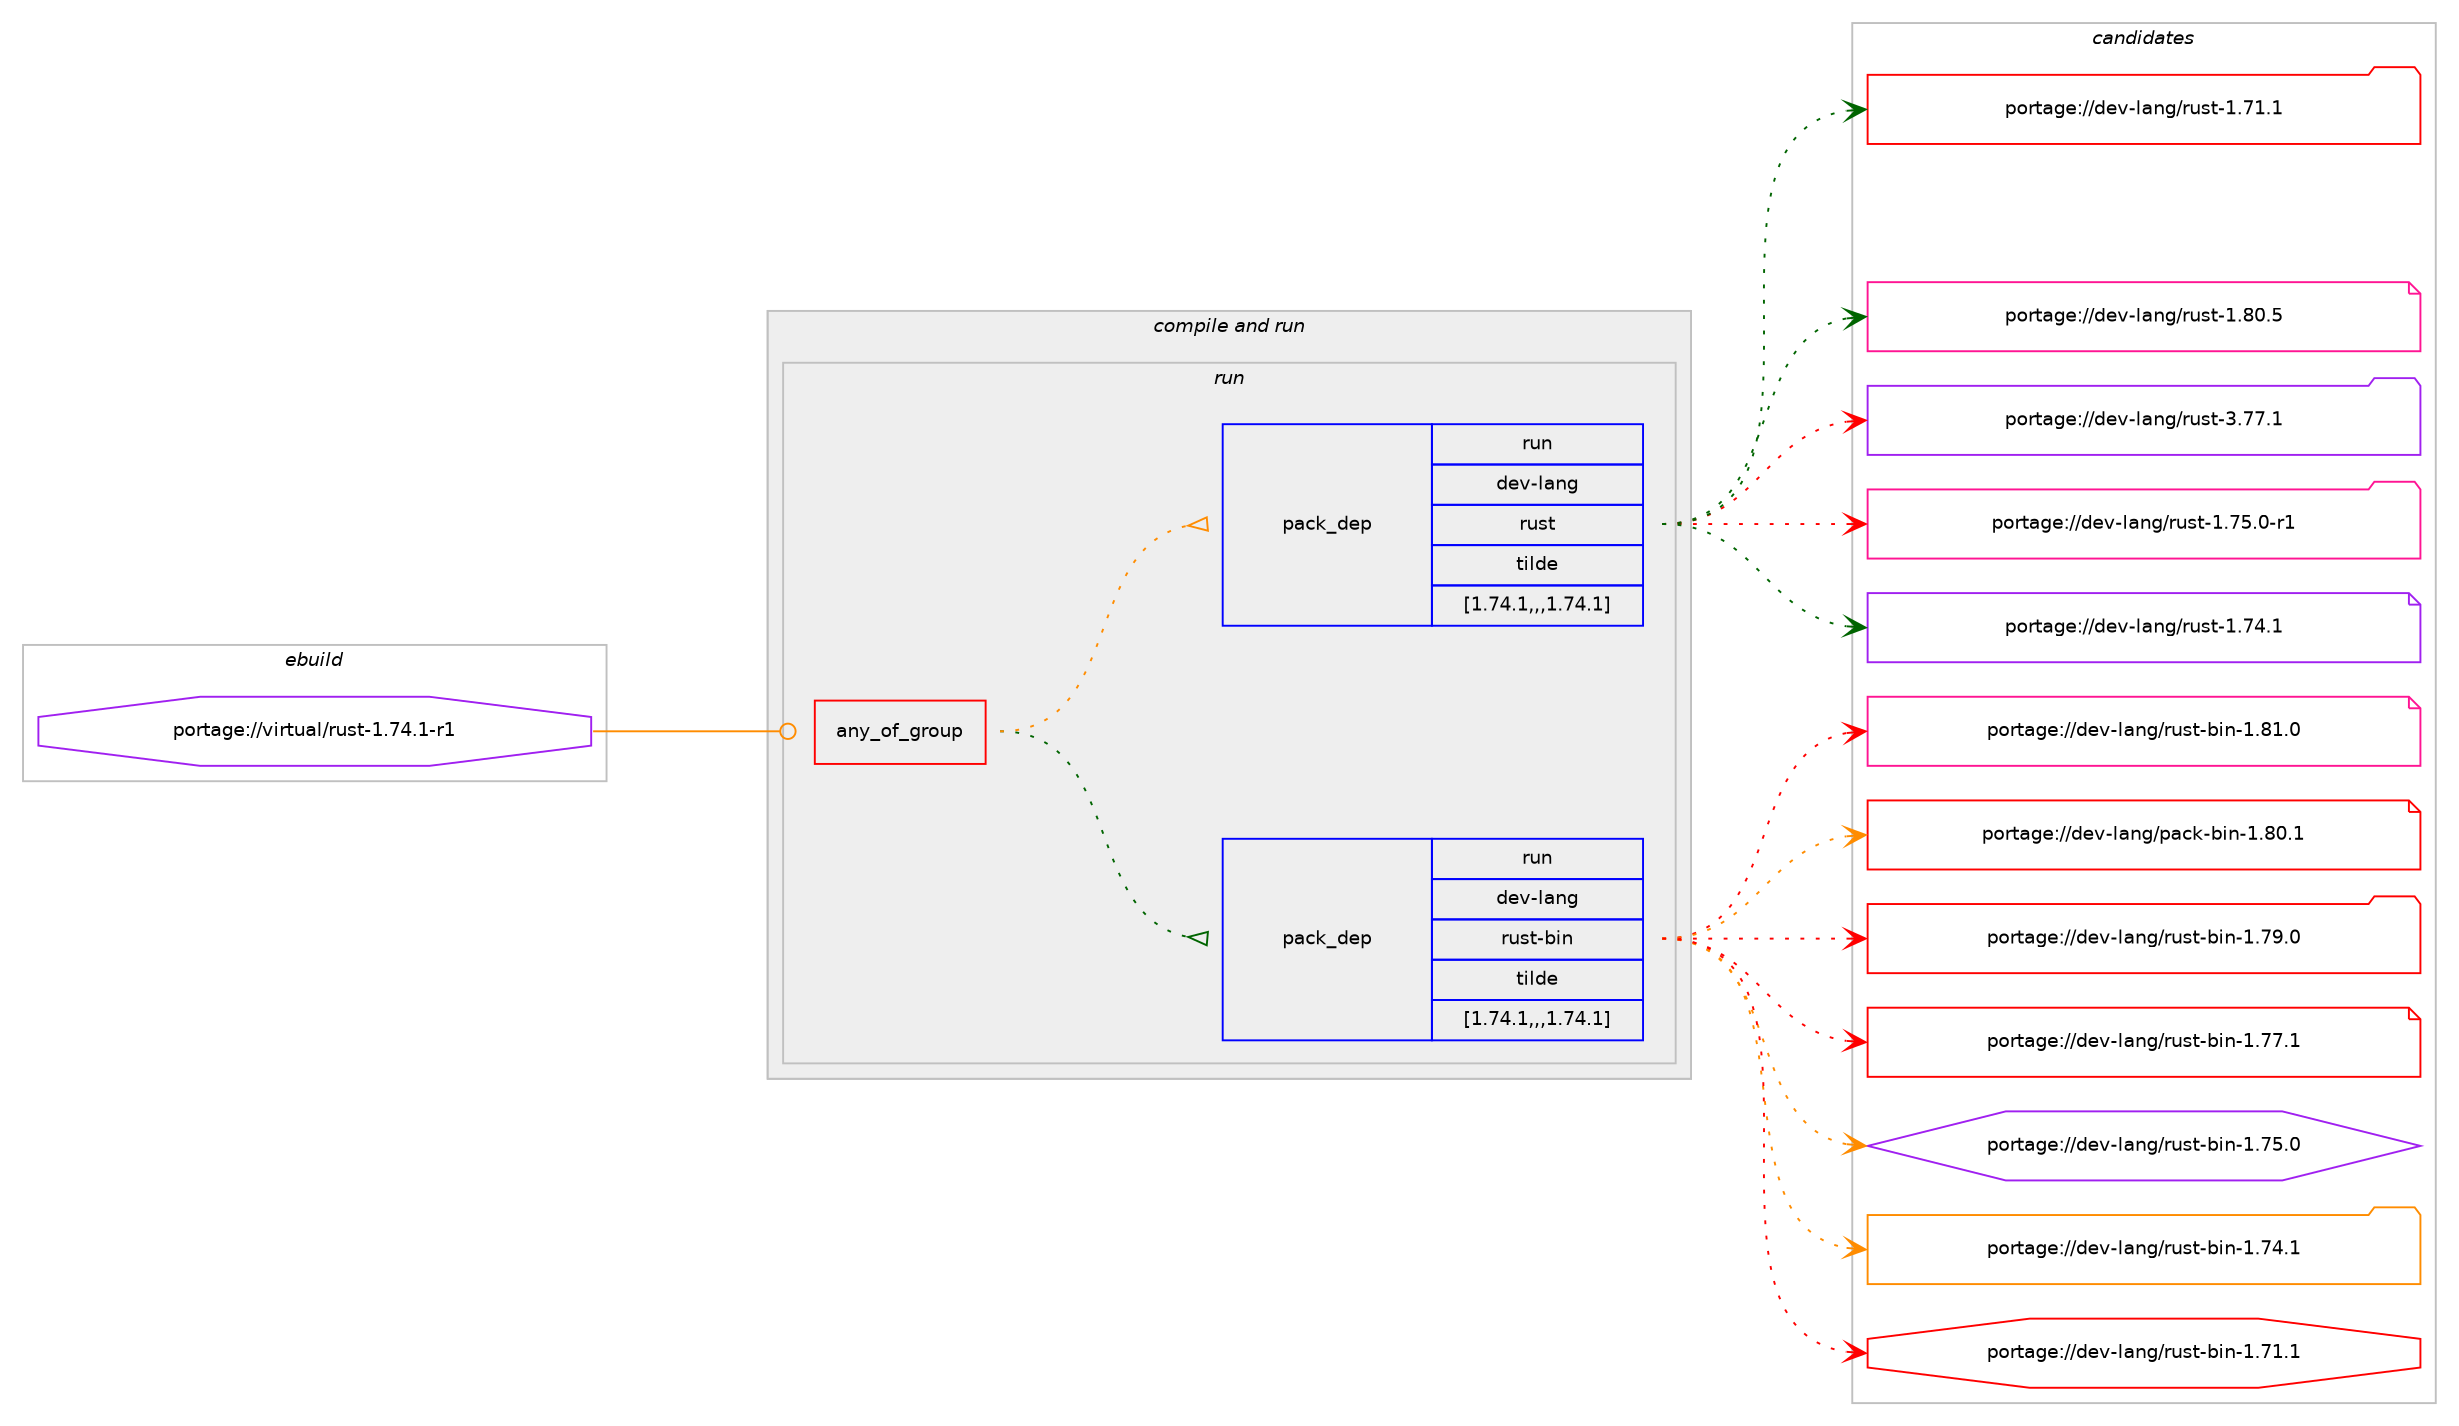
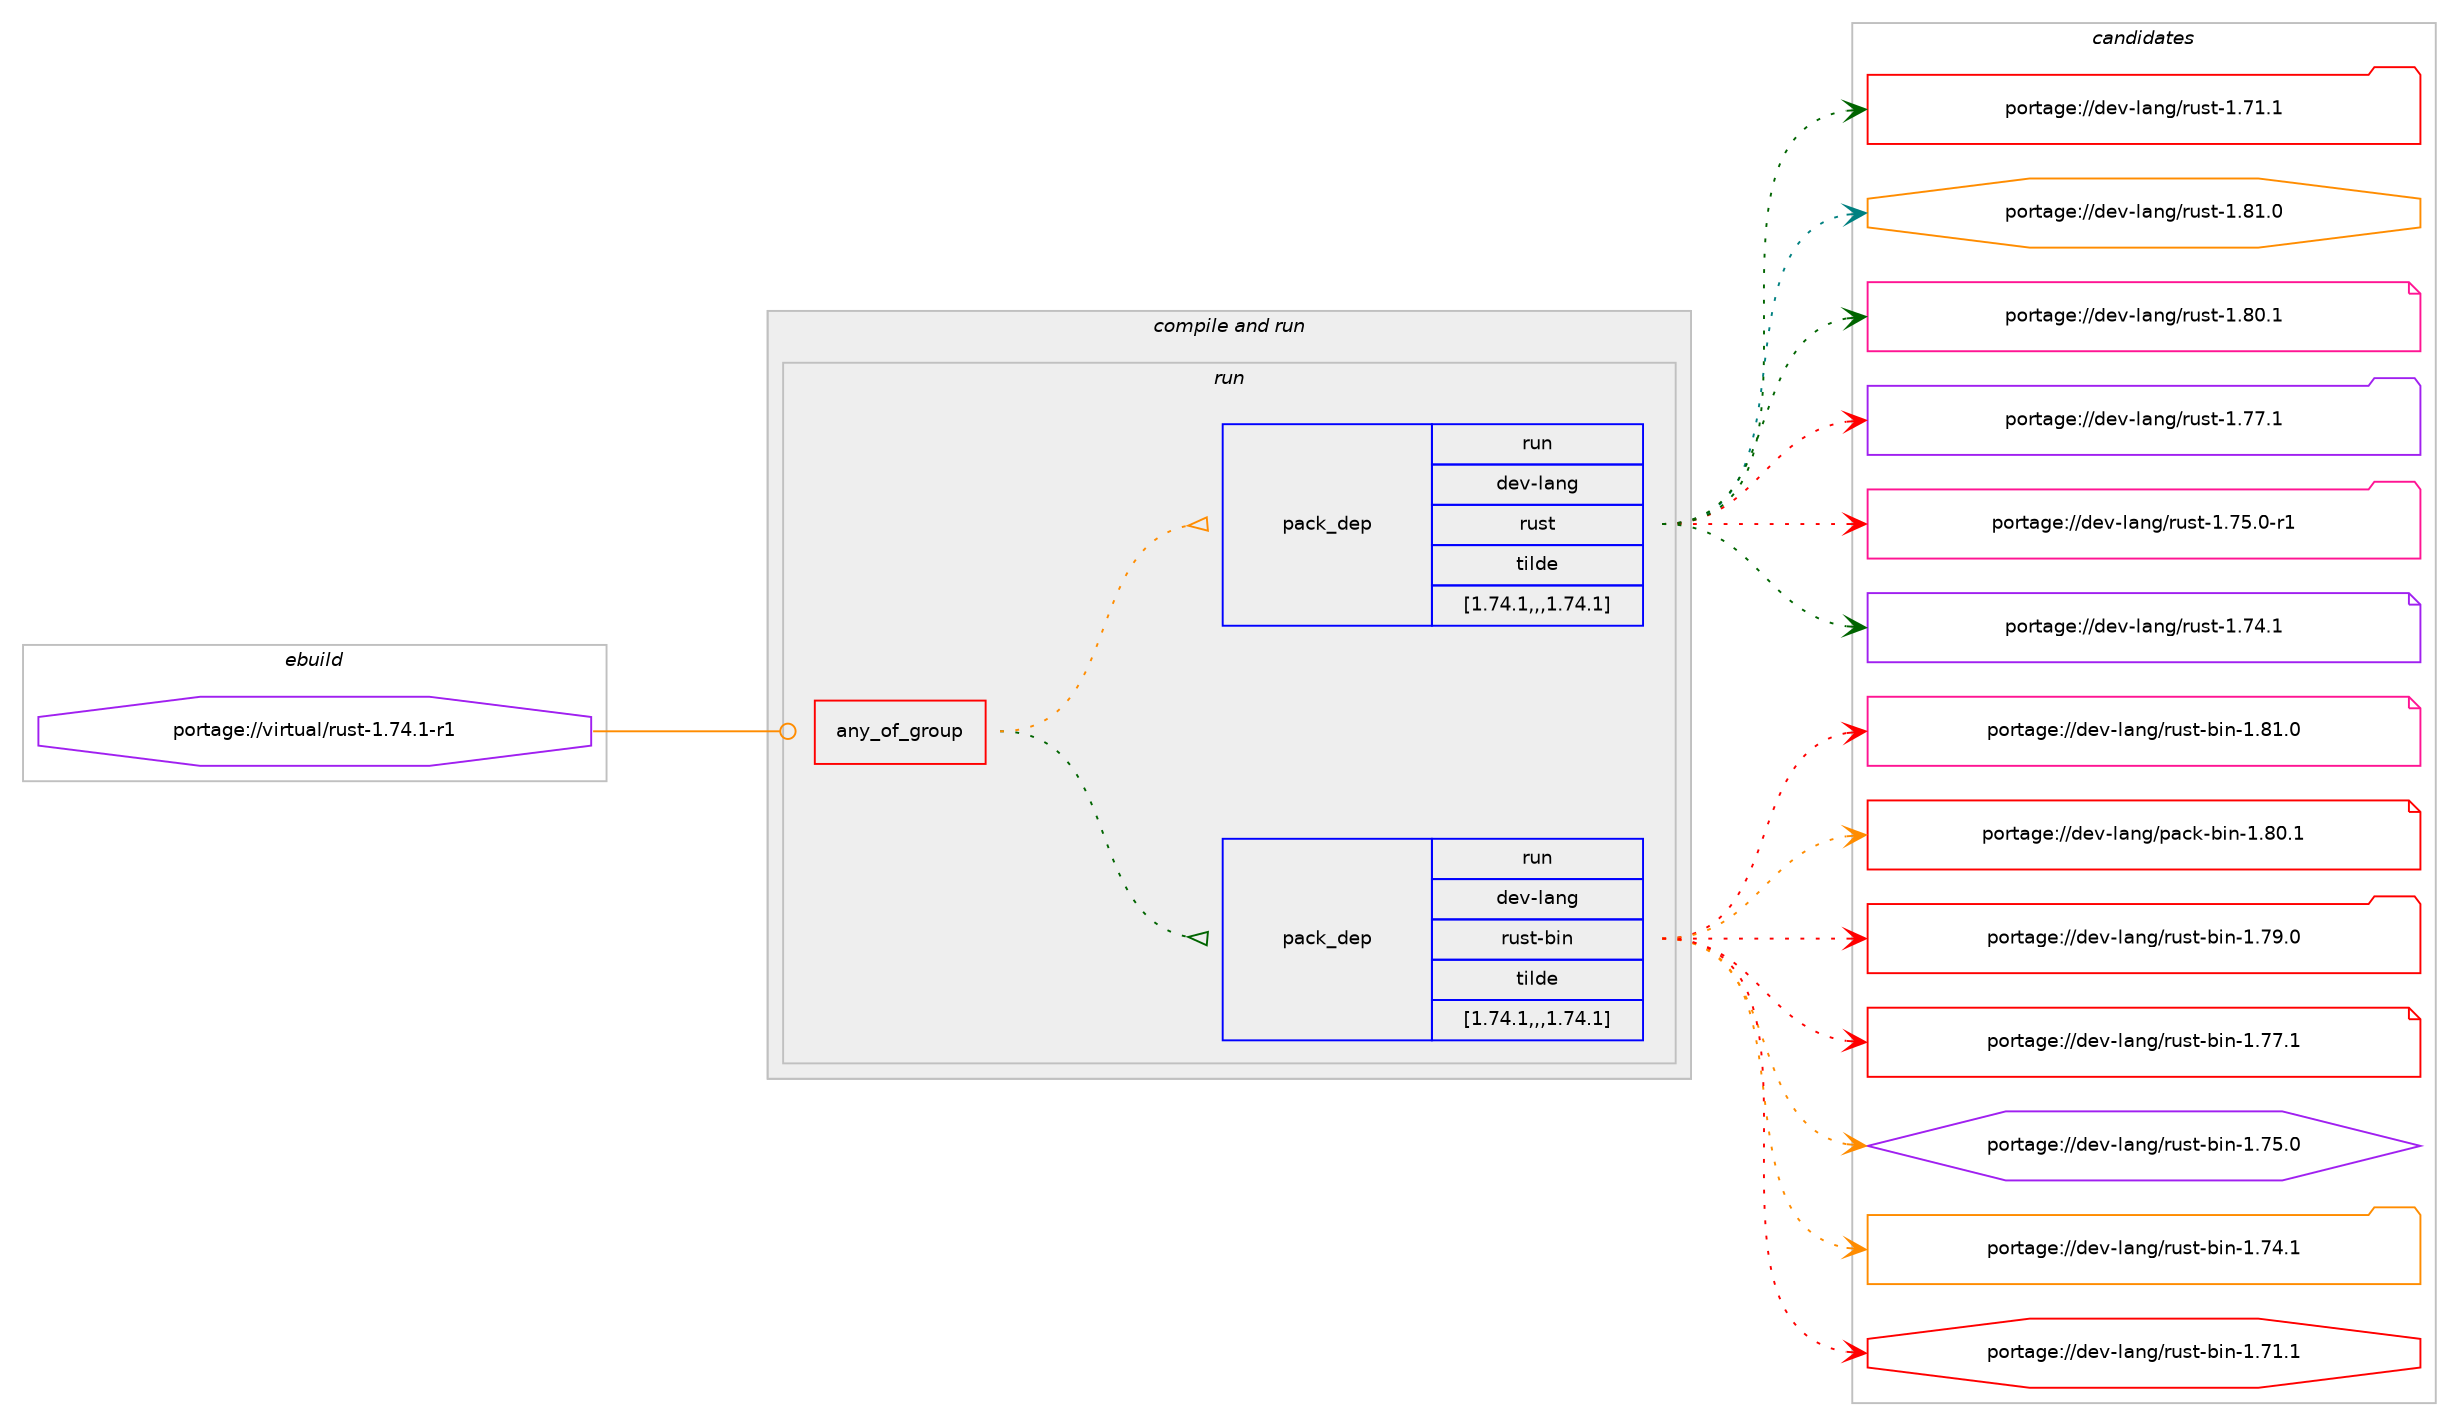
node "portage://dev-lang/rust-1.81.0": added
node "portage://dev-lang/rust-1.80.5": label "portage://dev-lang/rust-1.80.5" -> "portage://dev-lang/rust-1.80.1"
node "portage://dev-lang/rust-3.77.1": label "portage://dev-lang/rust-3.77.1" -> "portage://dev-lang/rust-1.77.1"
